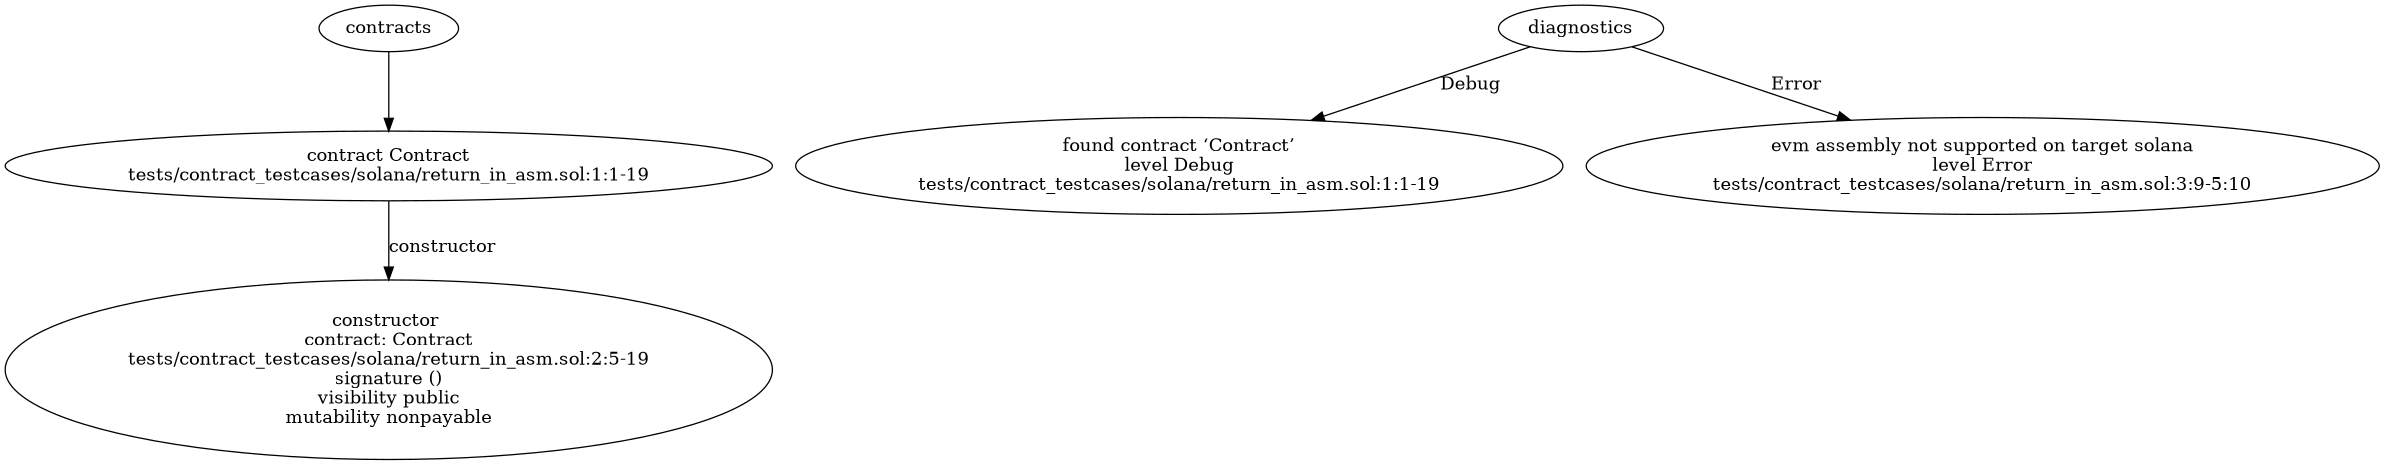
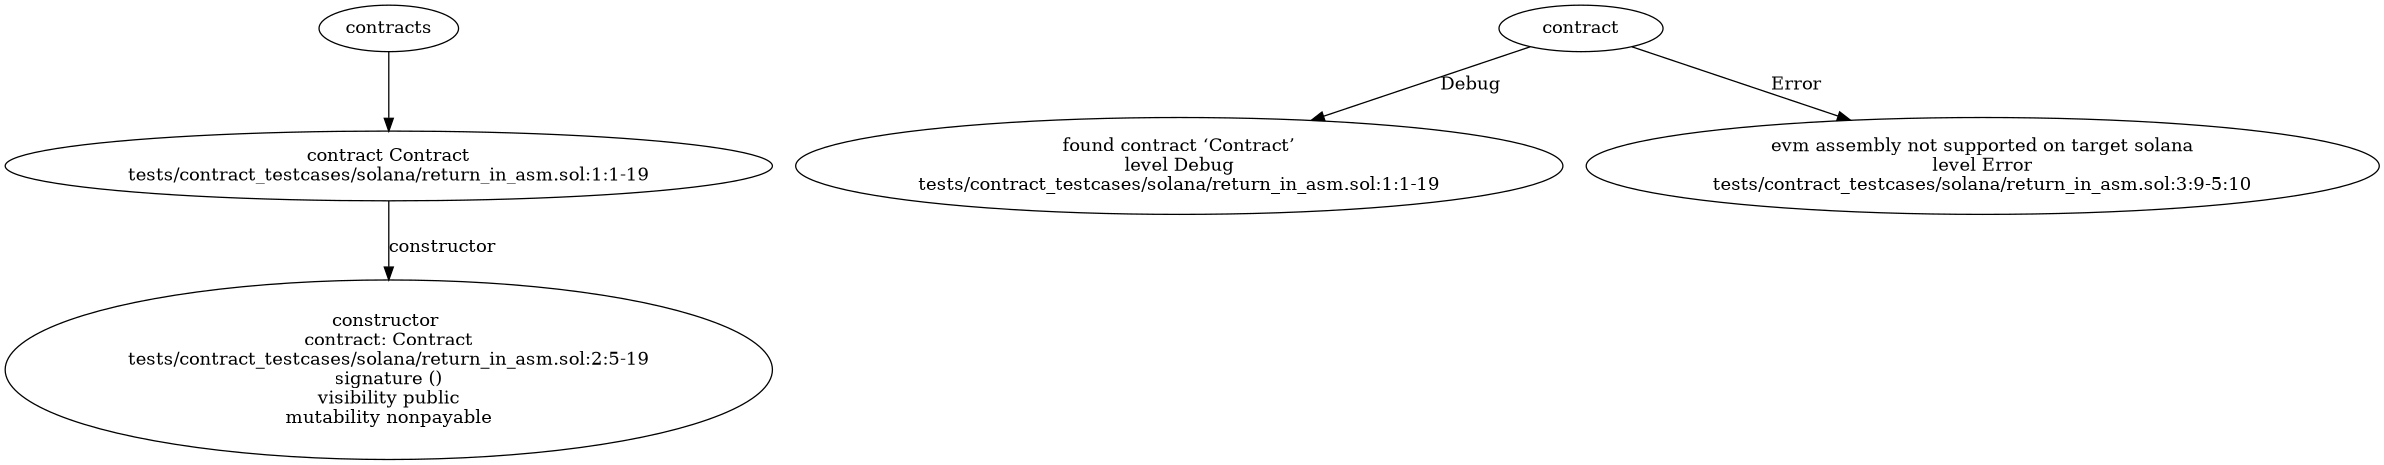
node "diagnostics": label "diagnostics" -> "contract"
